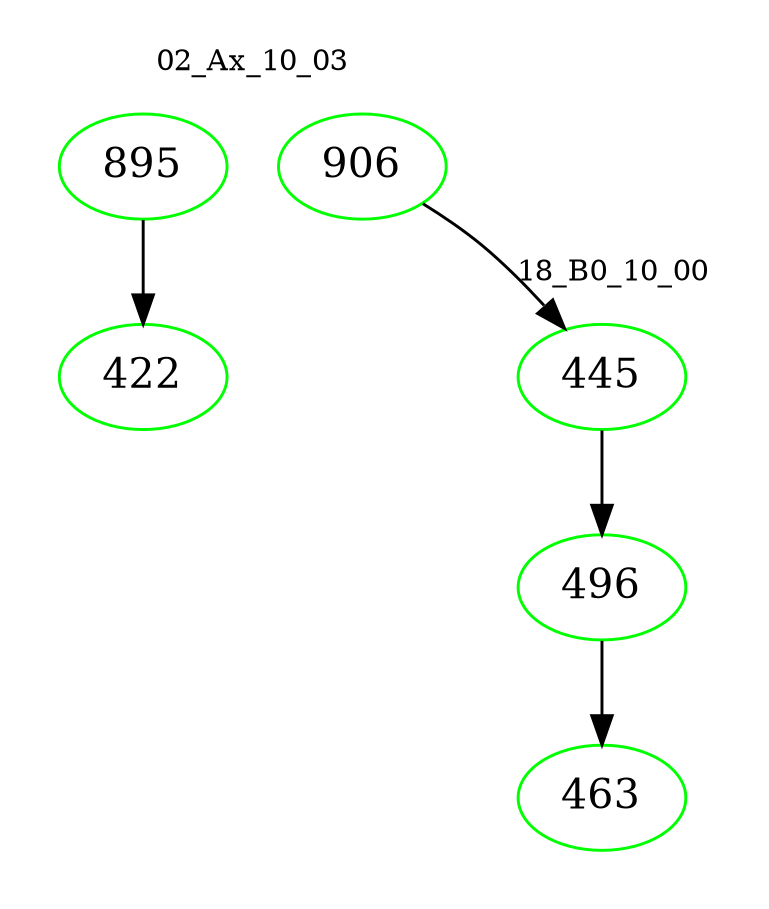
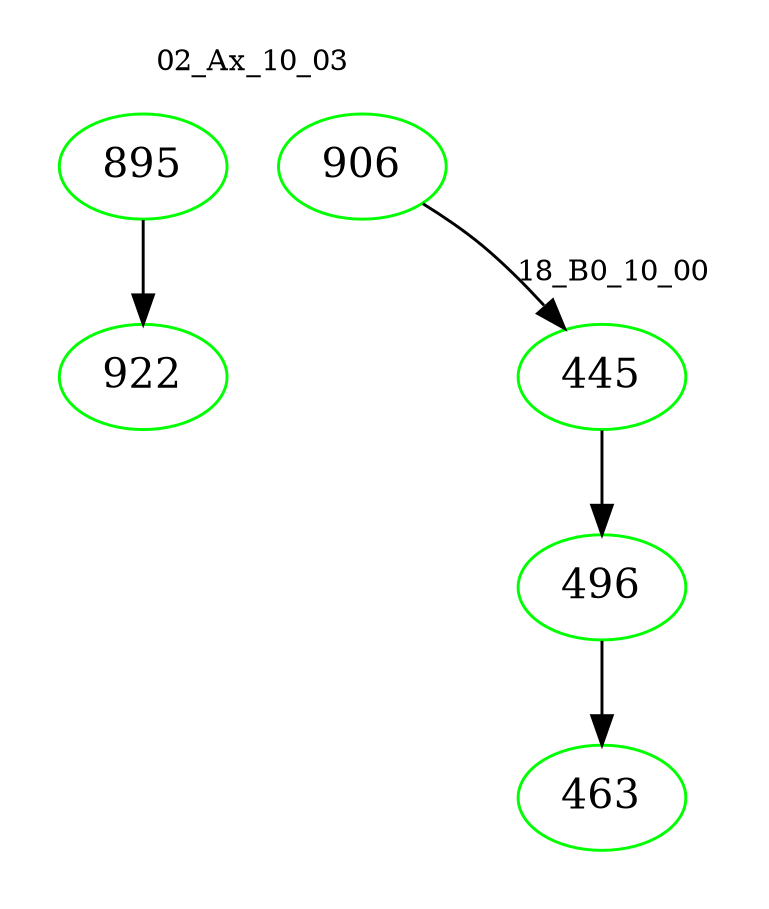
node "422": label "422" -> "922"
